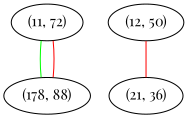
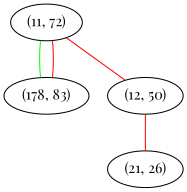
edge "(11, 72)" -- "(12, 50)": added
node "(178, 88)": label "(178, 88)" -> "(178, 83)"
node "(21, 36)": label "(21, 36)" -> "(21, 26)"
